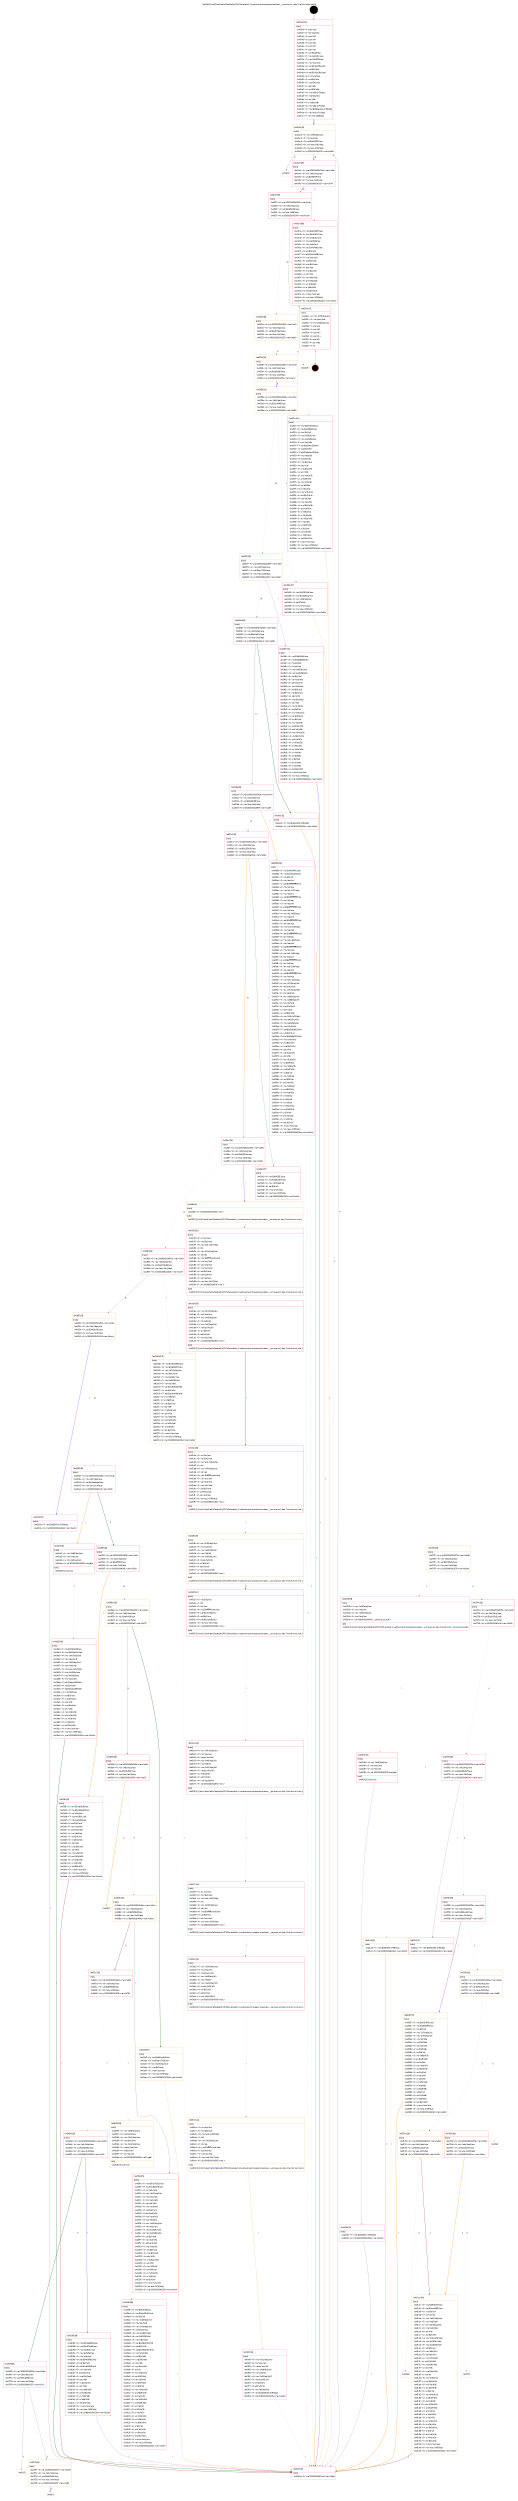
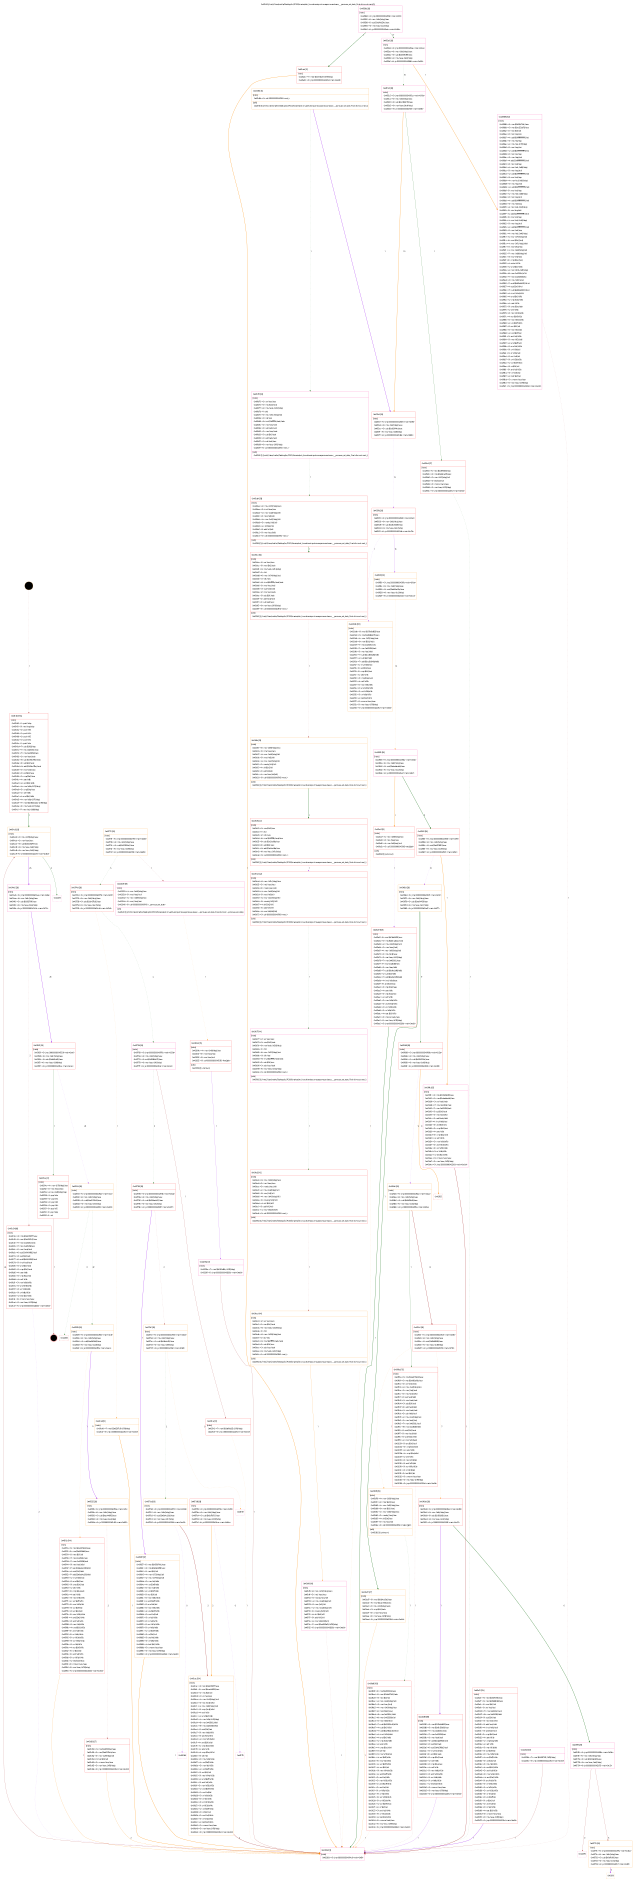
node "0x401571 [28]": removed
edge "0x4015e1 [28]" -> "0x401d6b [5]": reversed
edge "0x401619 [28]" -> "0x40202d [12]": removed, label "1"
